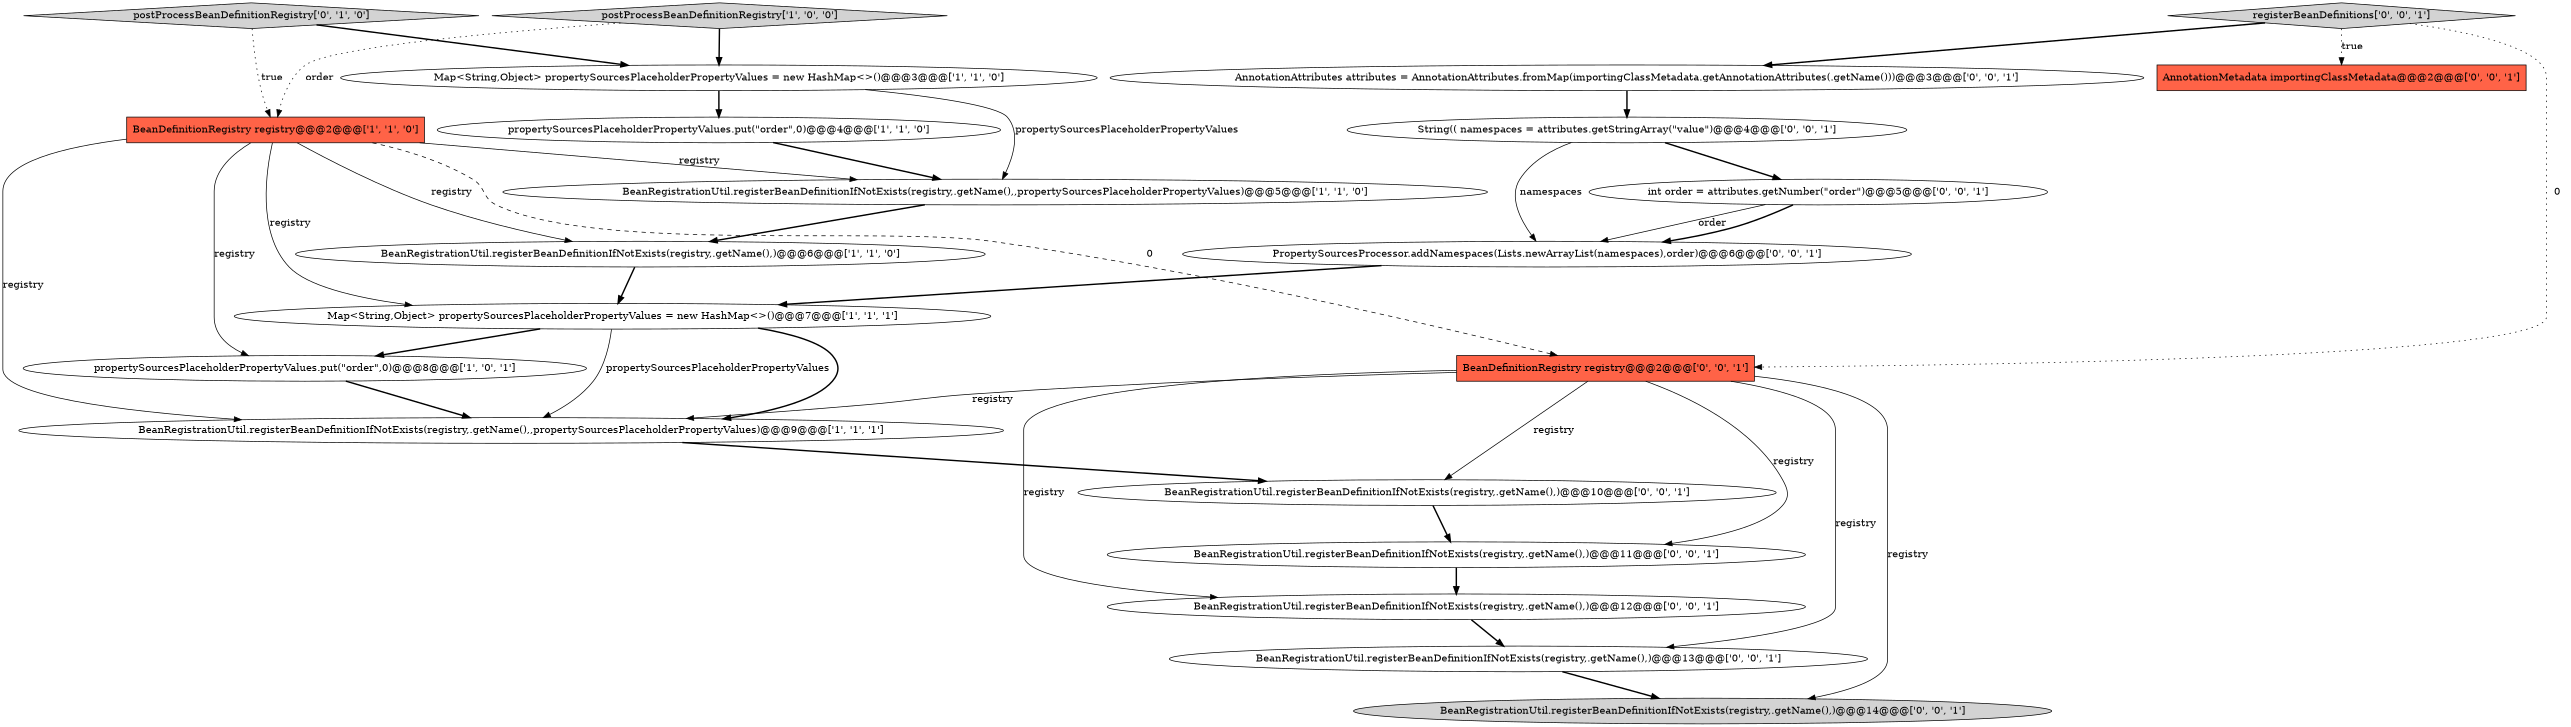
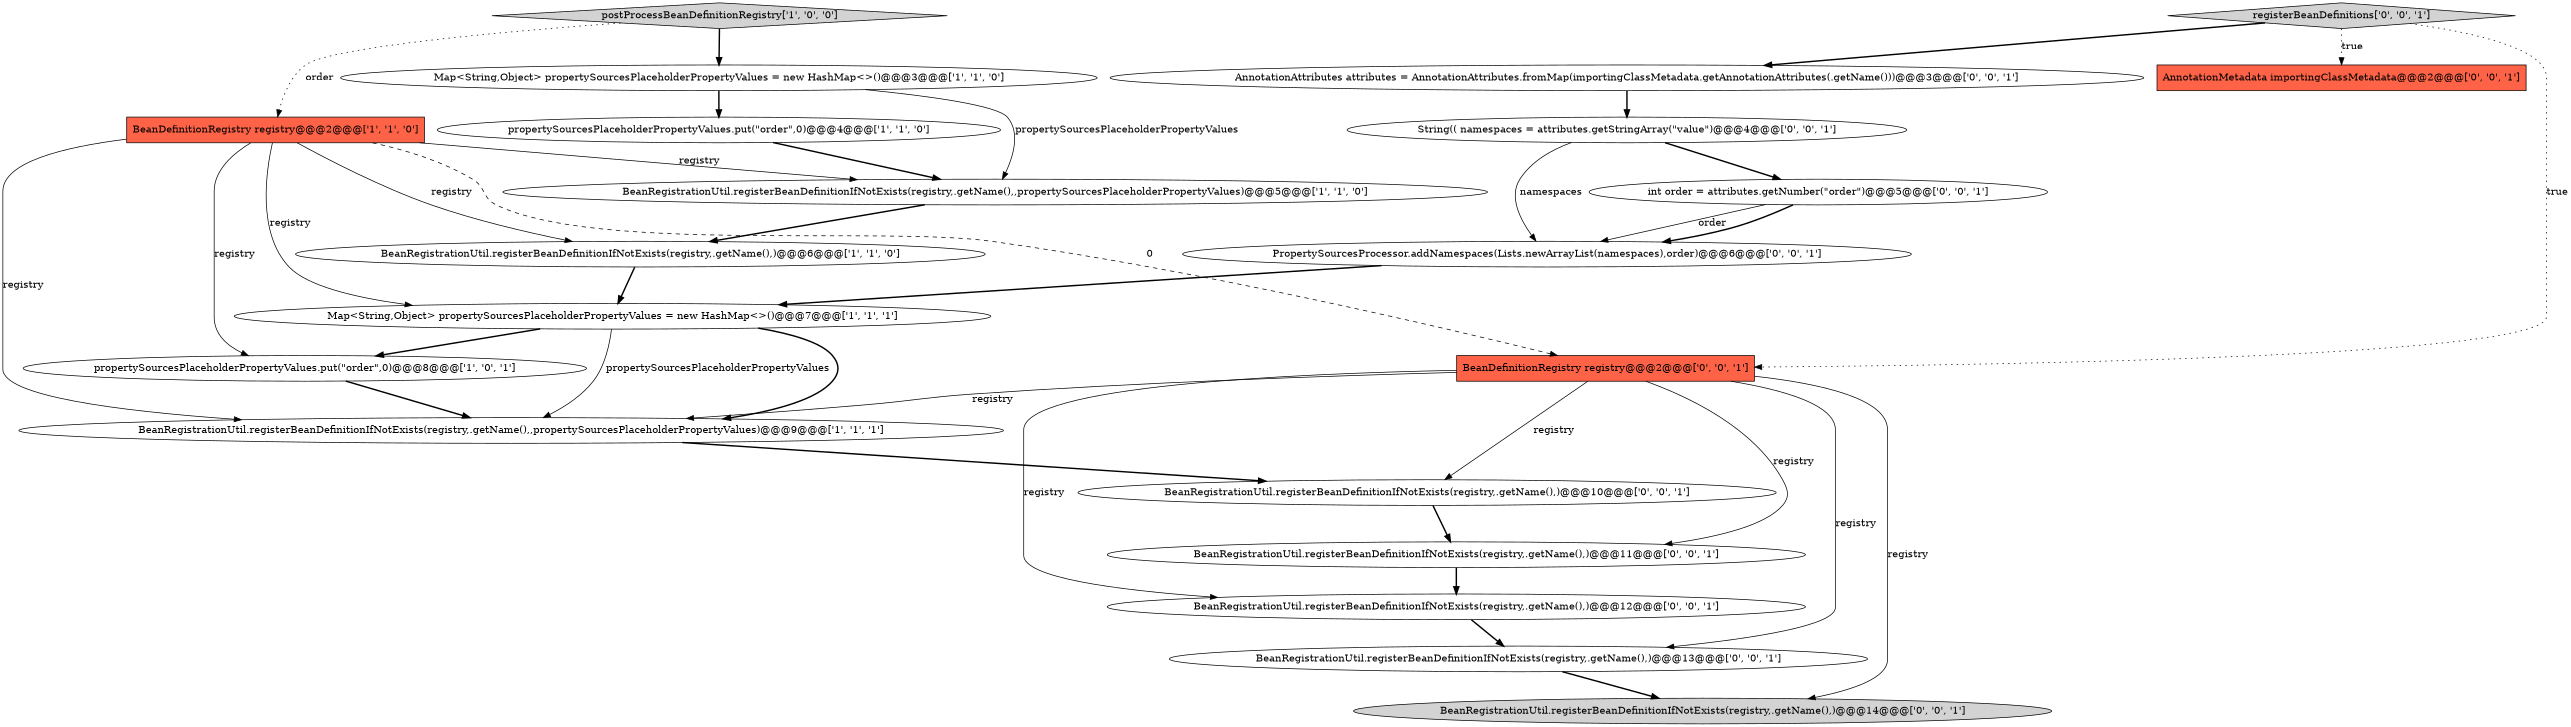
node "postProcessBeanDefinitionRegistry['0', '1', '0']": removed
edge "registerBeanDefinitions['0', '0', '1']" -> "BeanDefinitionRegistry registry@@@2@@@['0', '0', '1']": label "0" -> "true"
